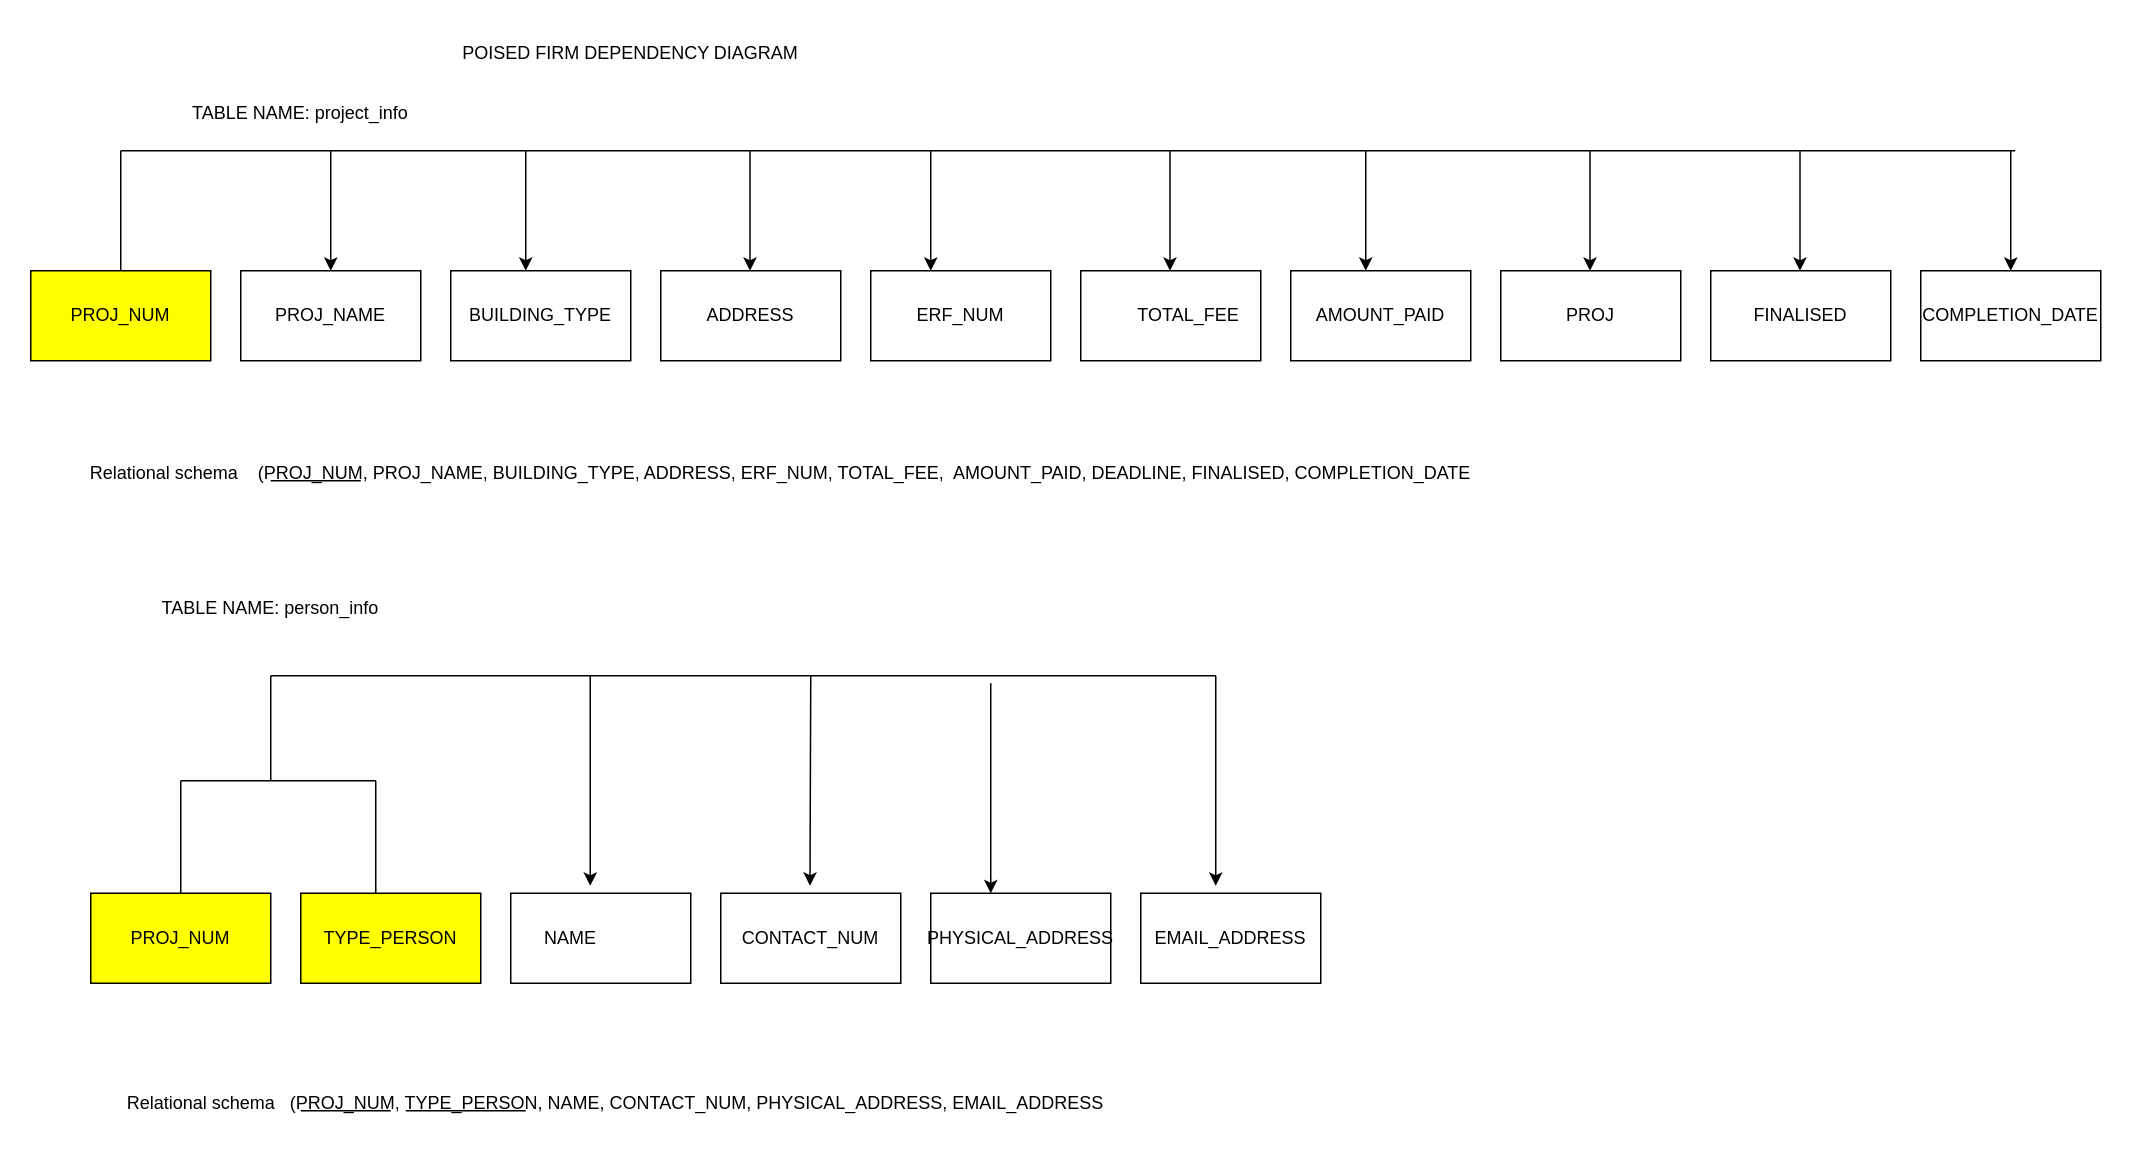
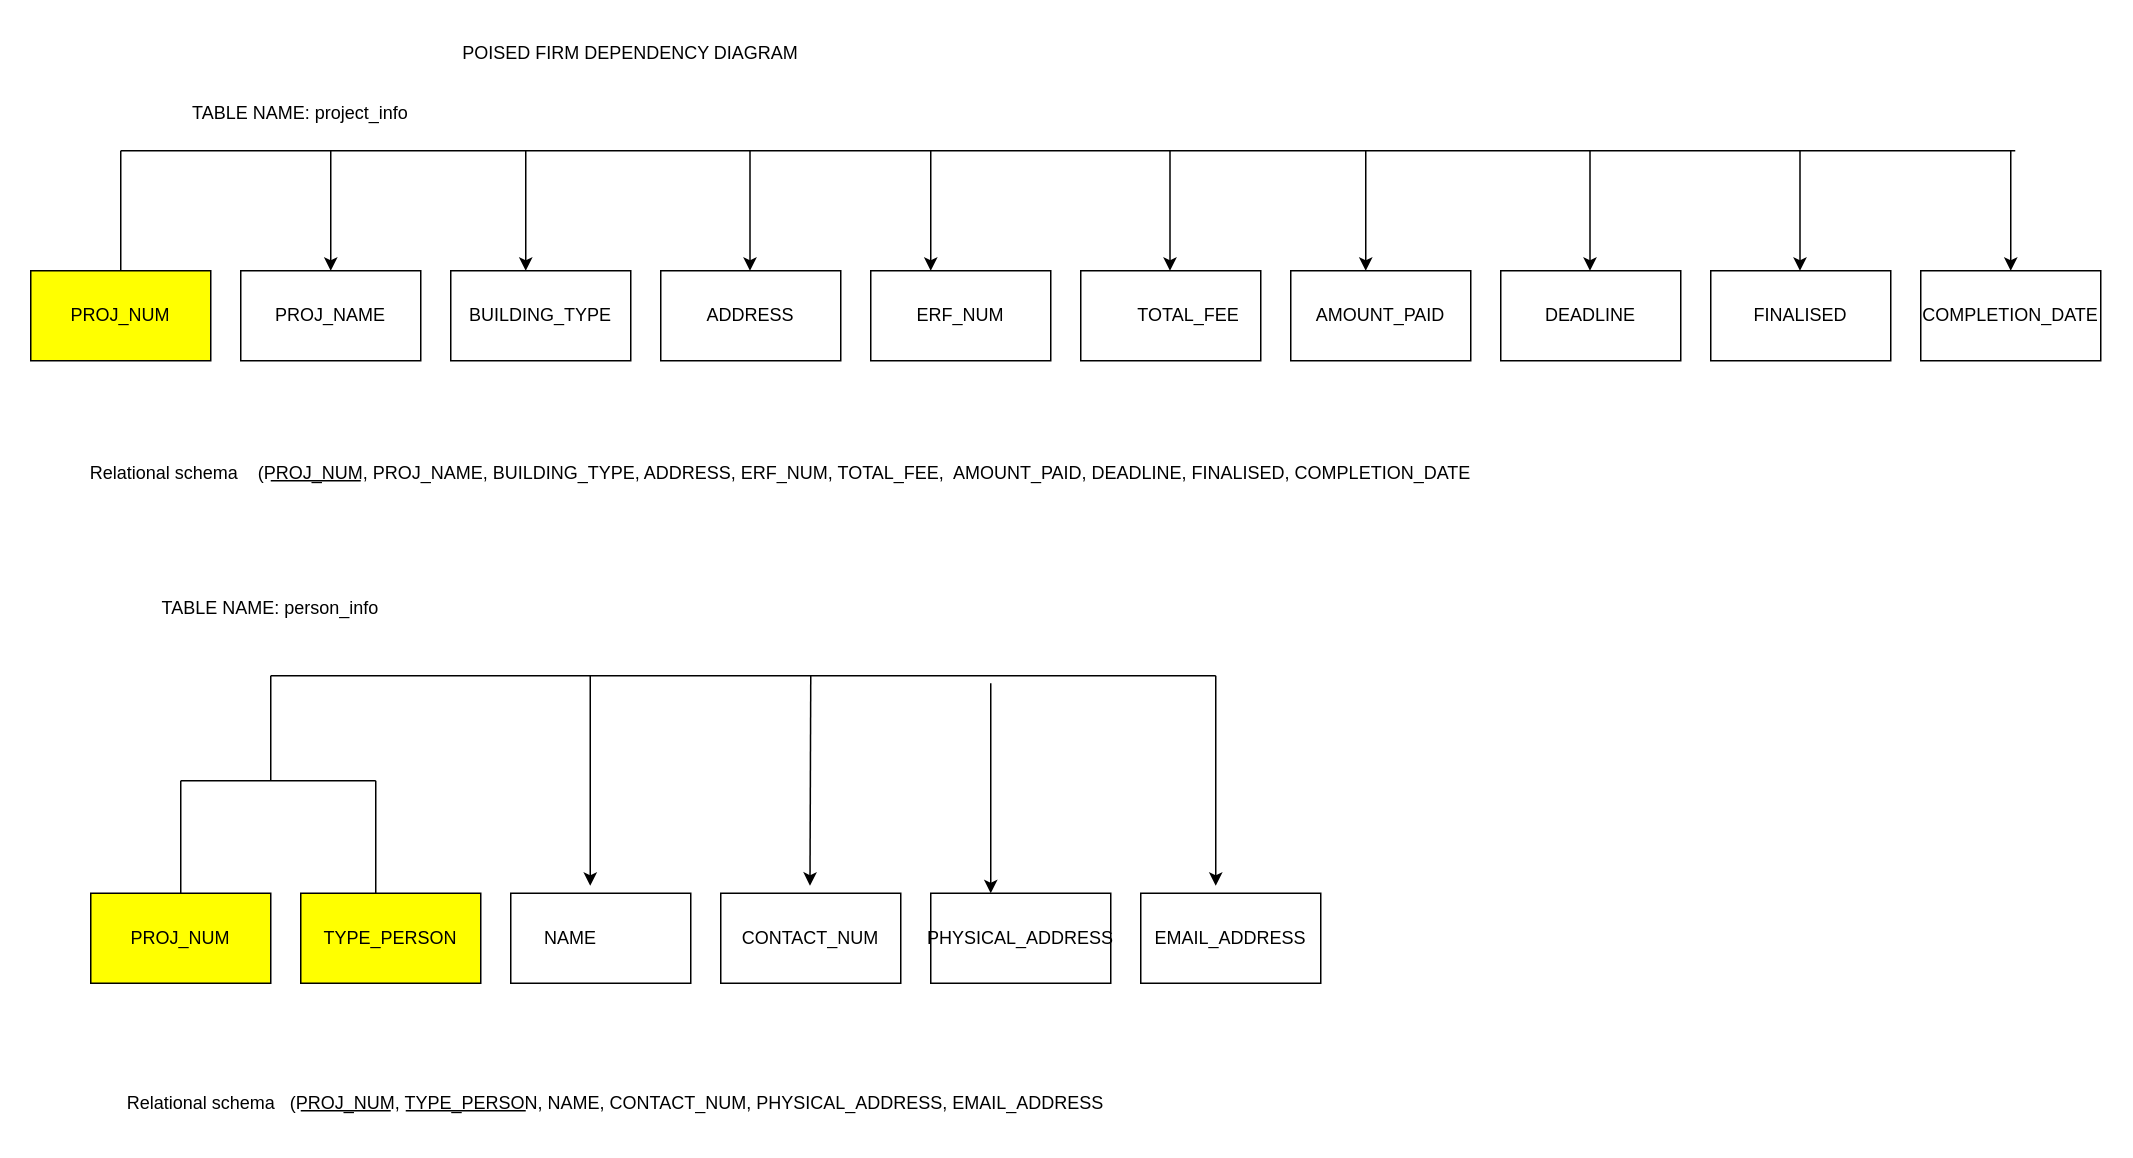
node "PROJ": label "PROJ" -> "DEADLINE"
